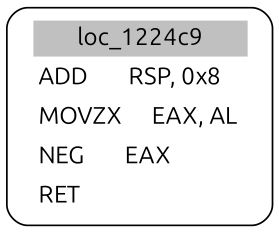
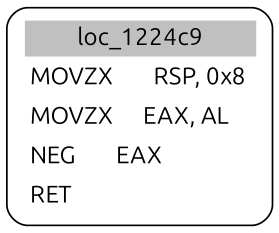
node "loc_1224c9": text "ADD        RSP, 0x8" -> "MOVZX        RSP, 0x8"
